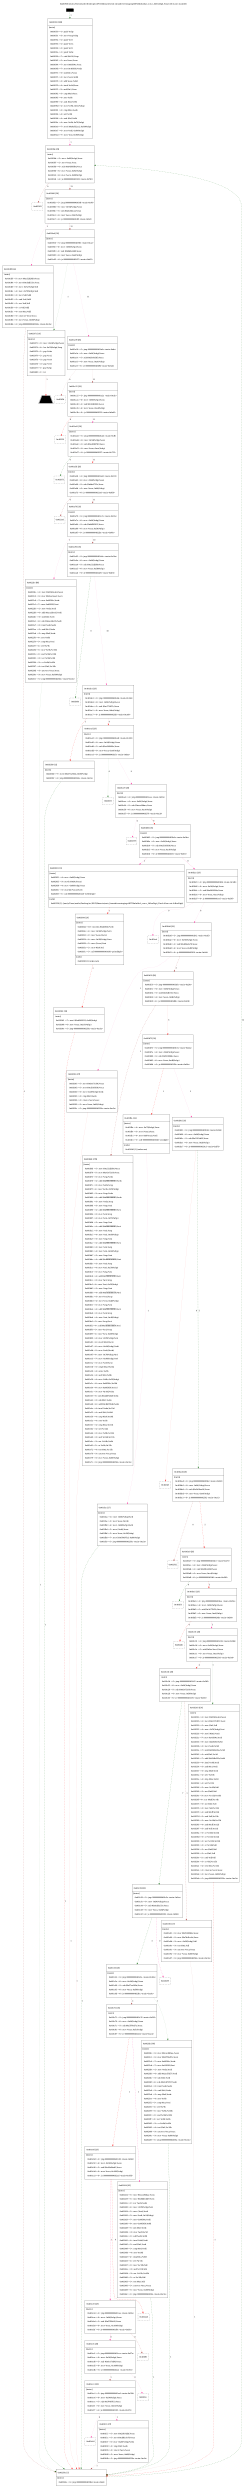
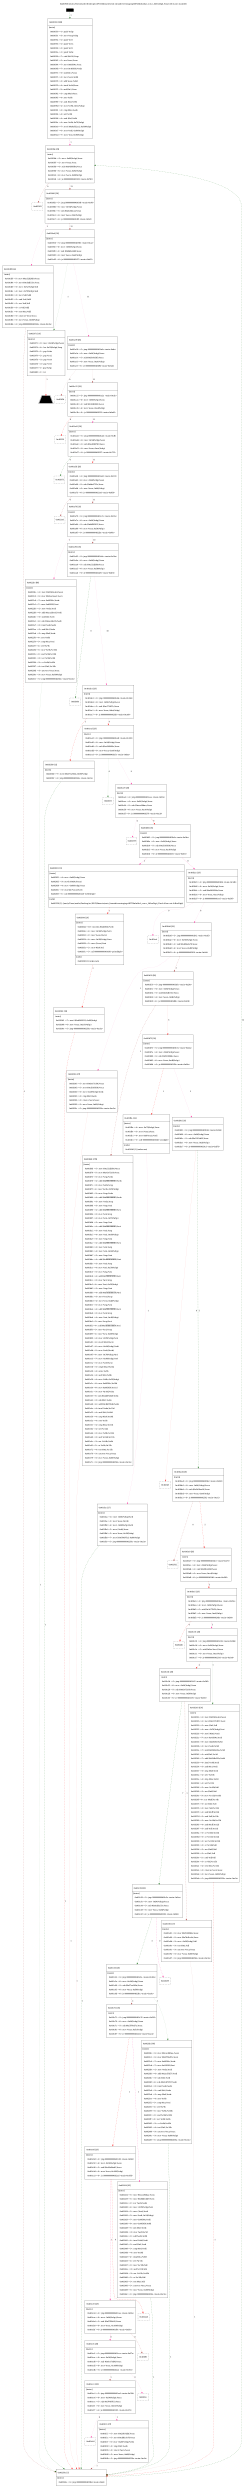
node "0x401fe0": removed
